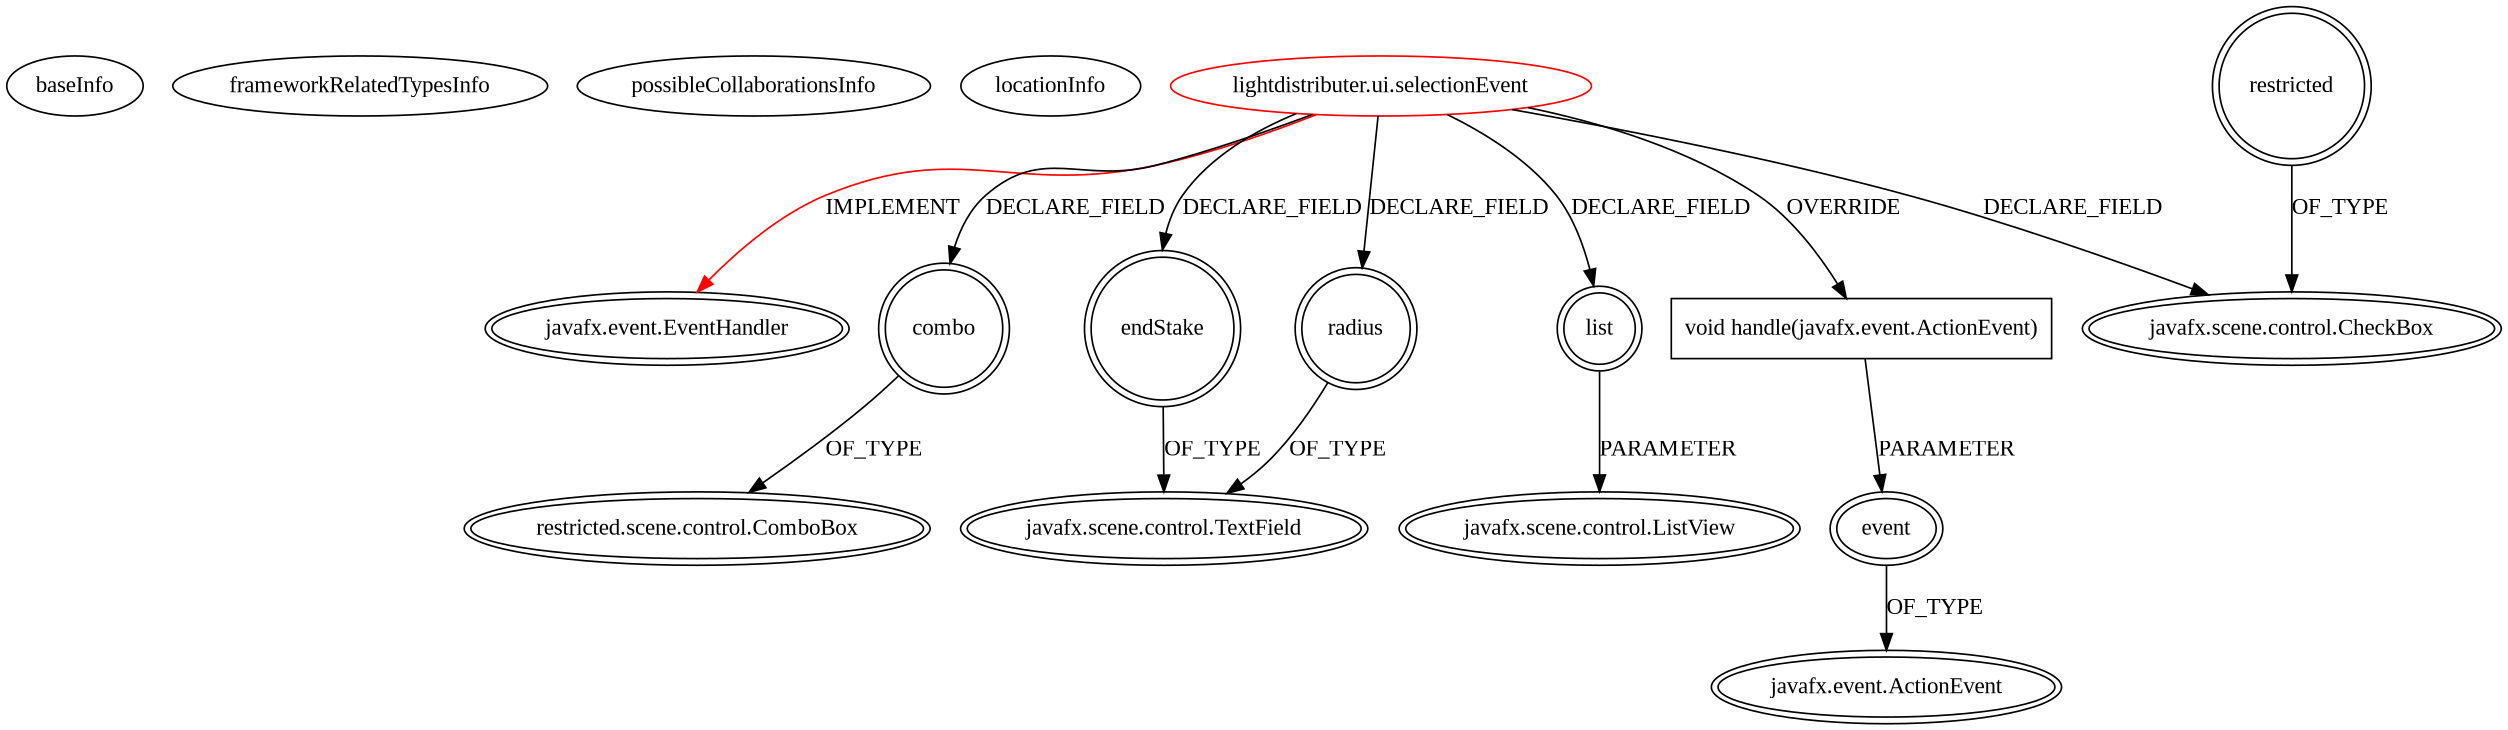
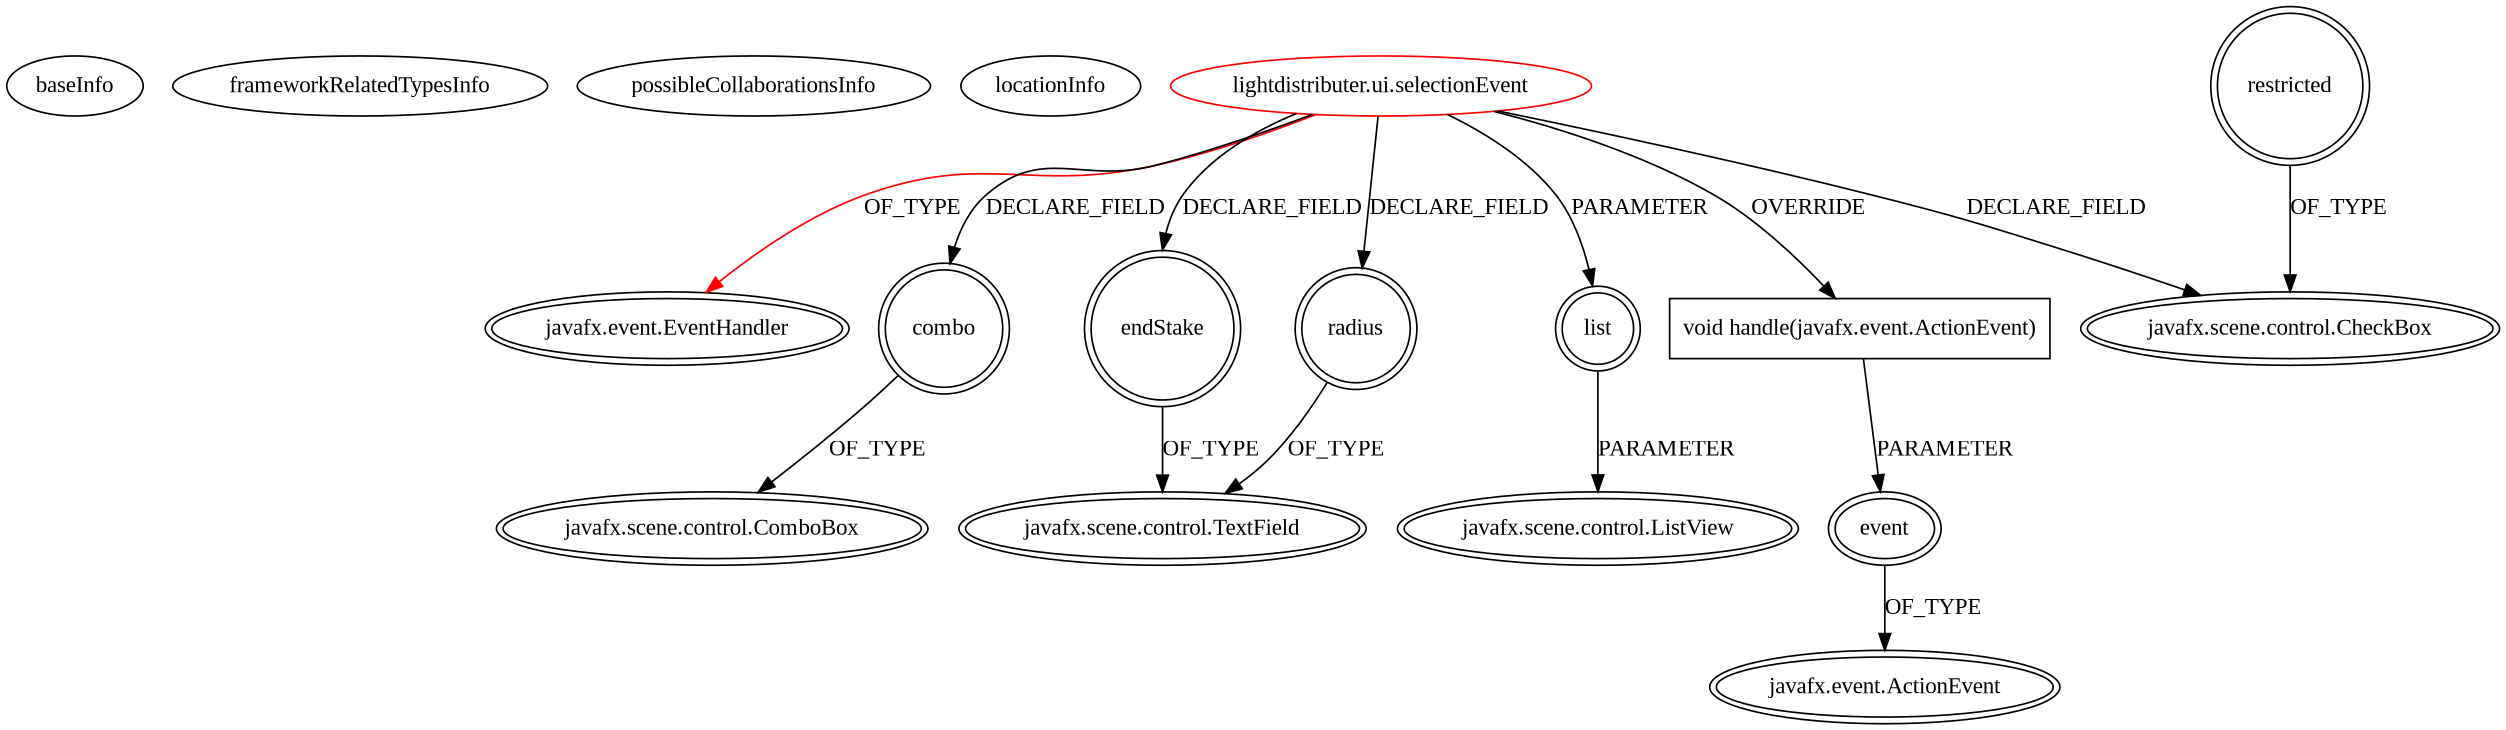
edge "lightdistributer.ui.selectionEvent" -> "javafx.event.EventHandler": label "IMPLEMENT" -> "OF_TYPE"
edge "lightdistributer.ui.selectionEvent" -> "list": label "DECLARE_FIELD" -> "PARAMETER"
node "restricted.scene.control.ComboBox": label "restricted.scene.control.ComboBox" -> "javafx.scene.control.ComboBox"
